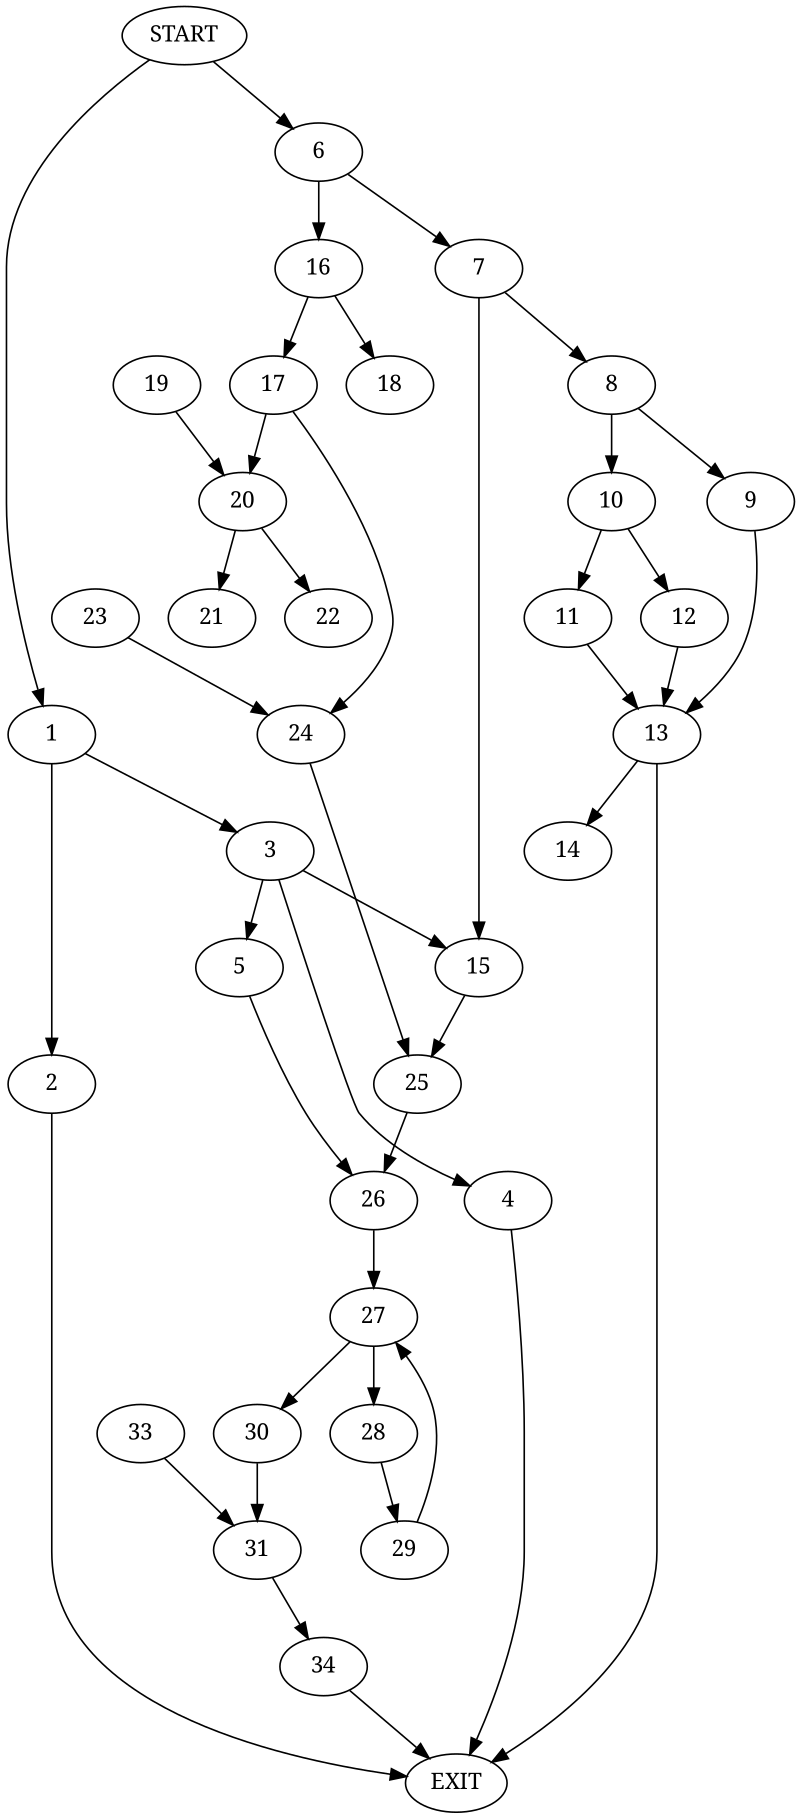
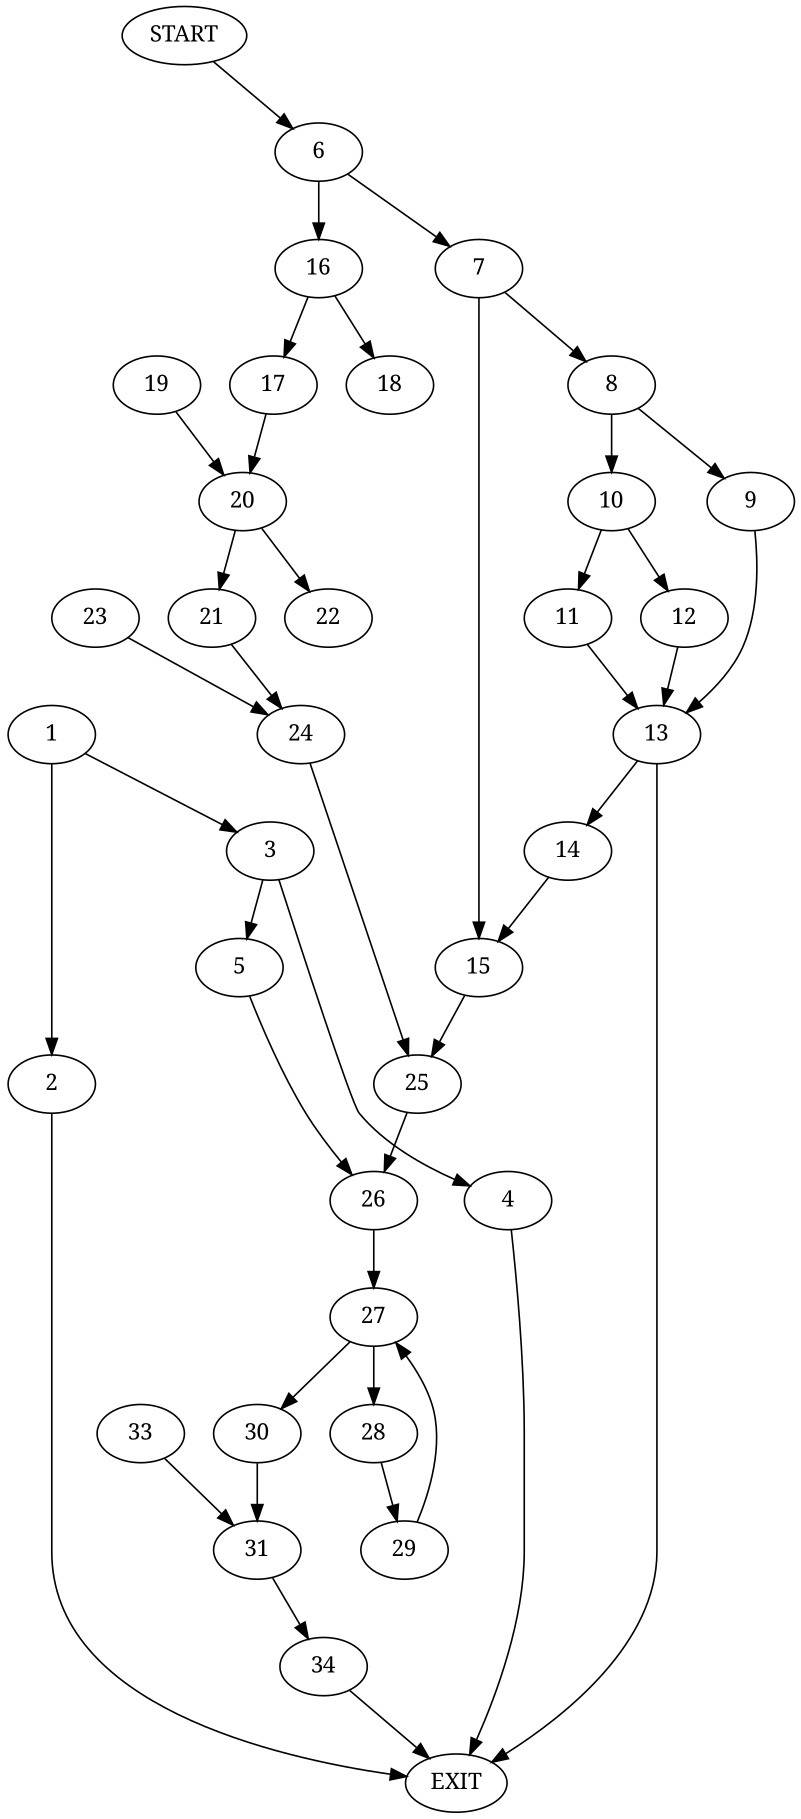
edge "START" -> "1": removed
edge "17" -> "24": now "21" -> "24"
edge "3" -> "15": now "14" -> "15"
